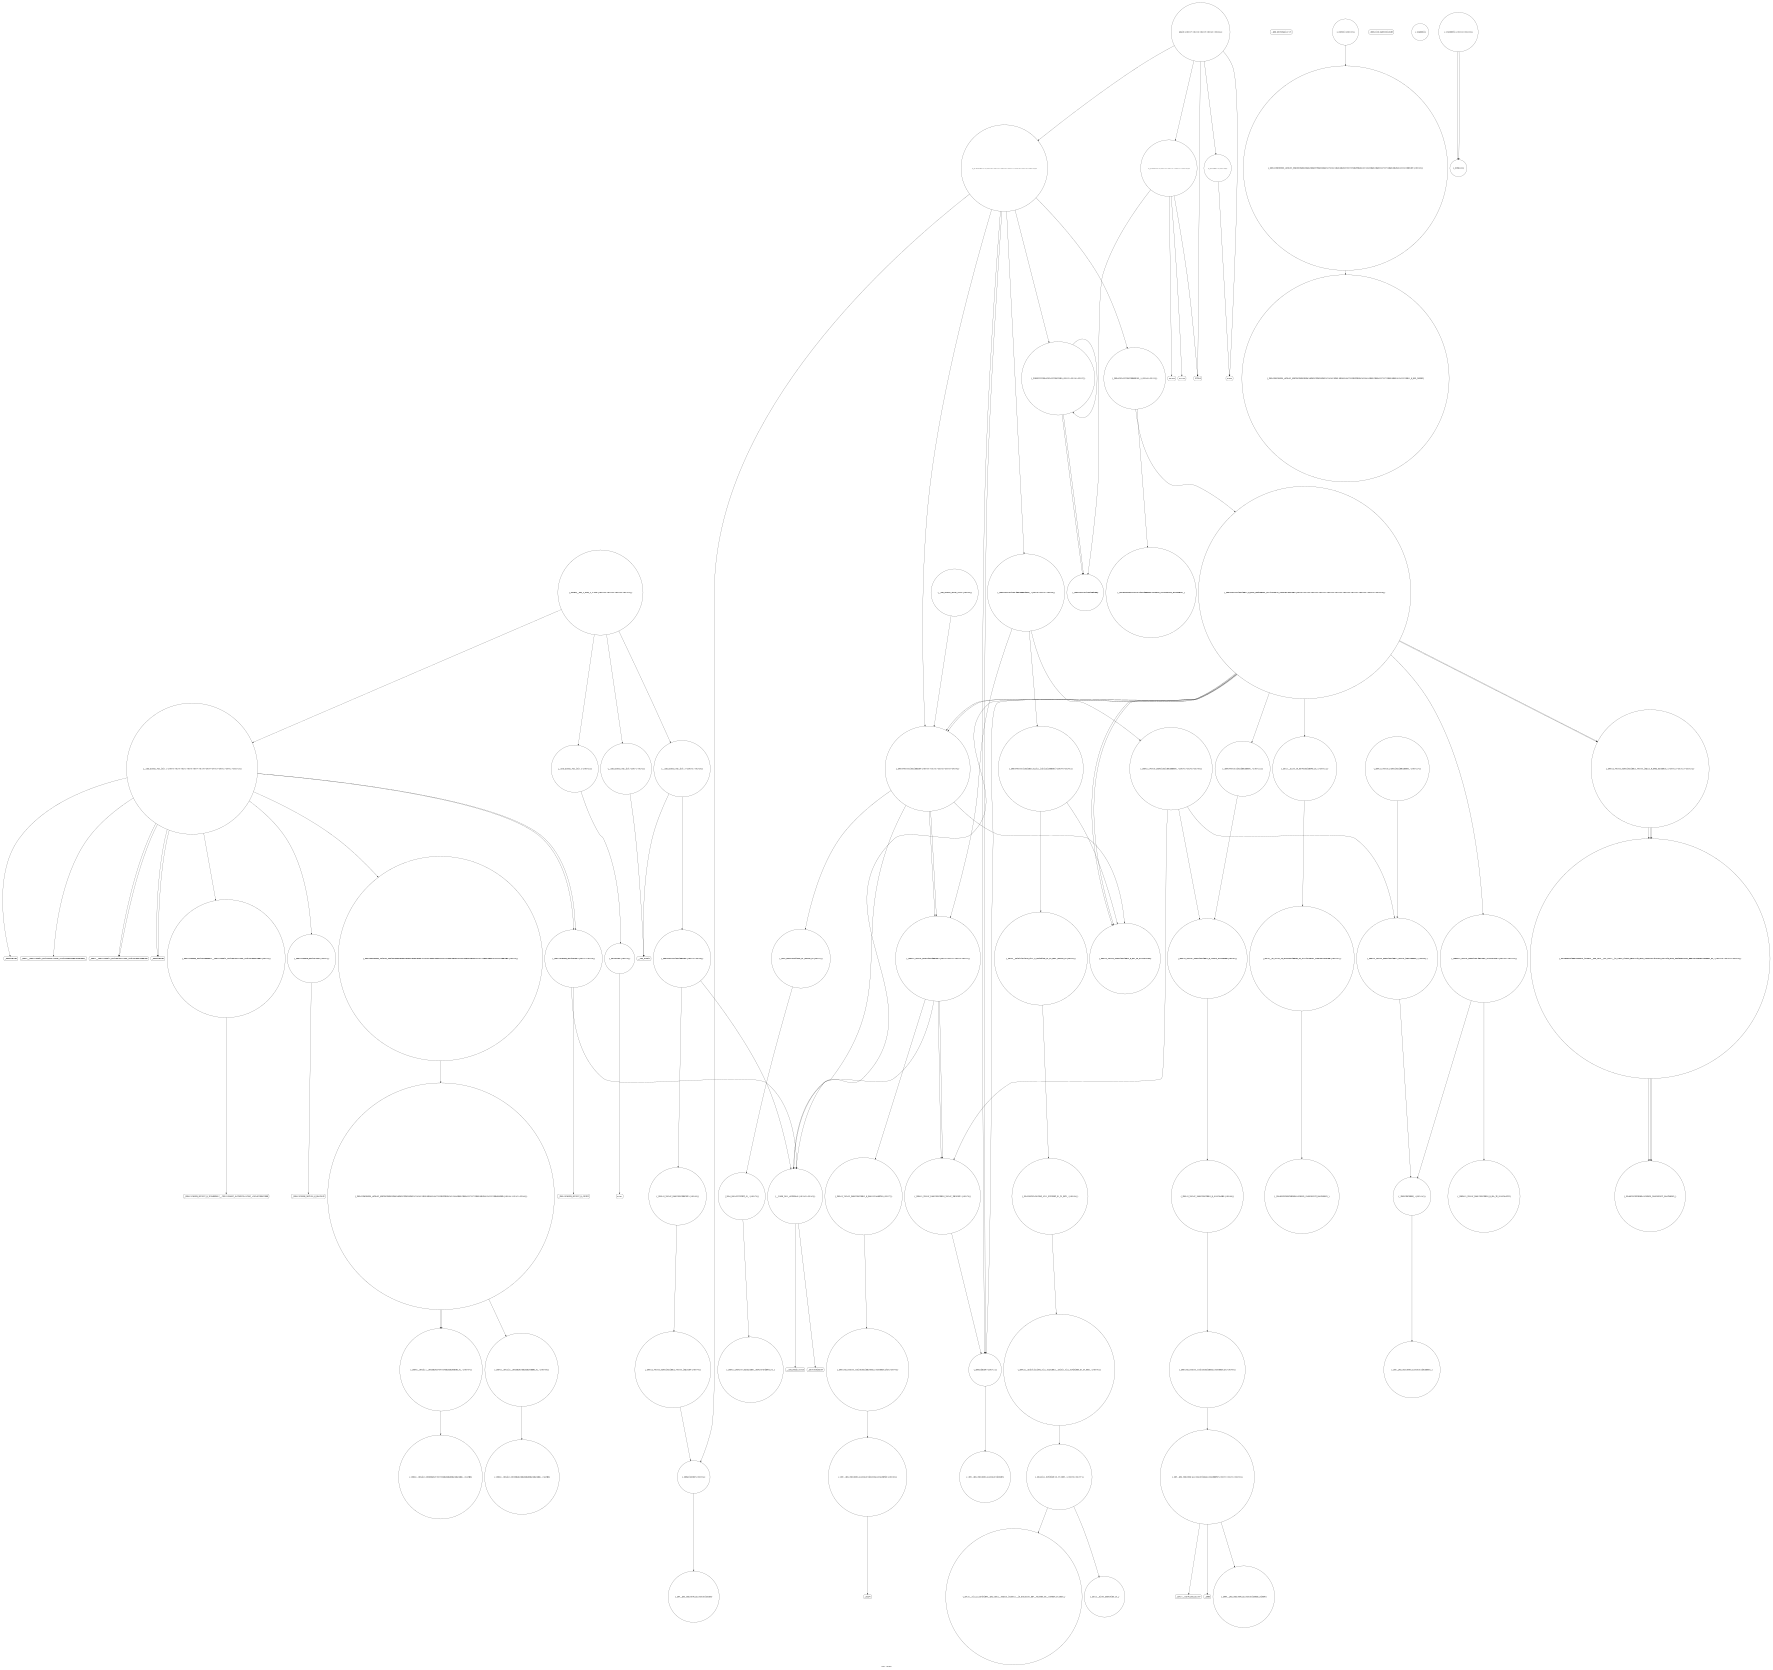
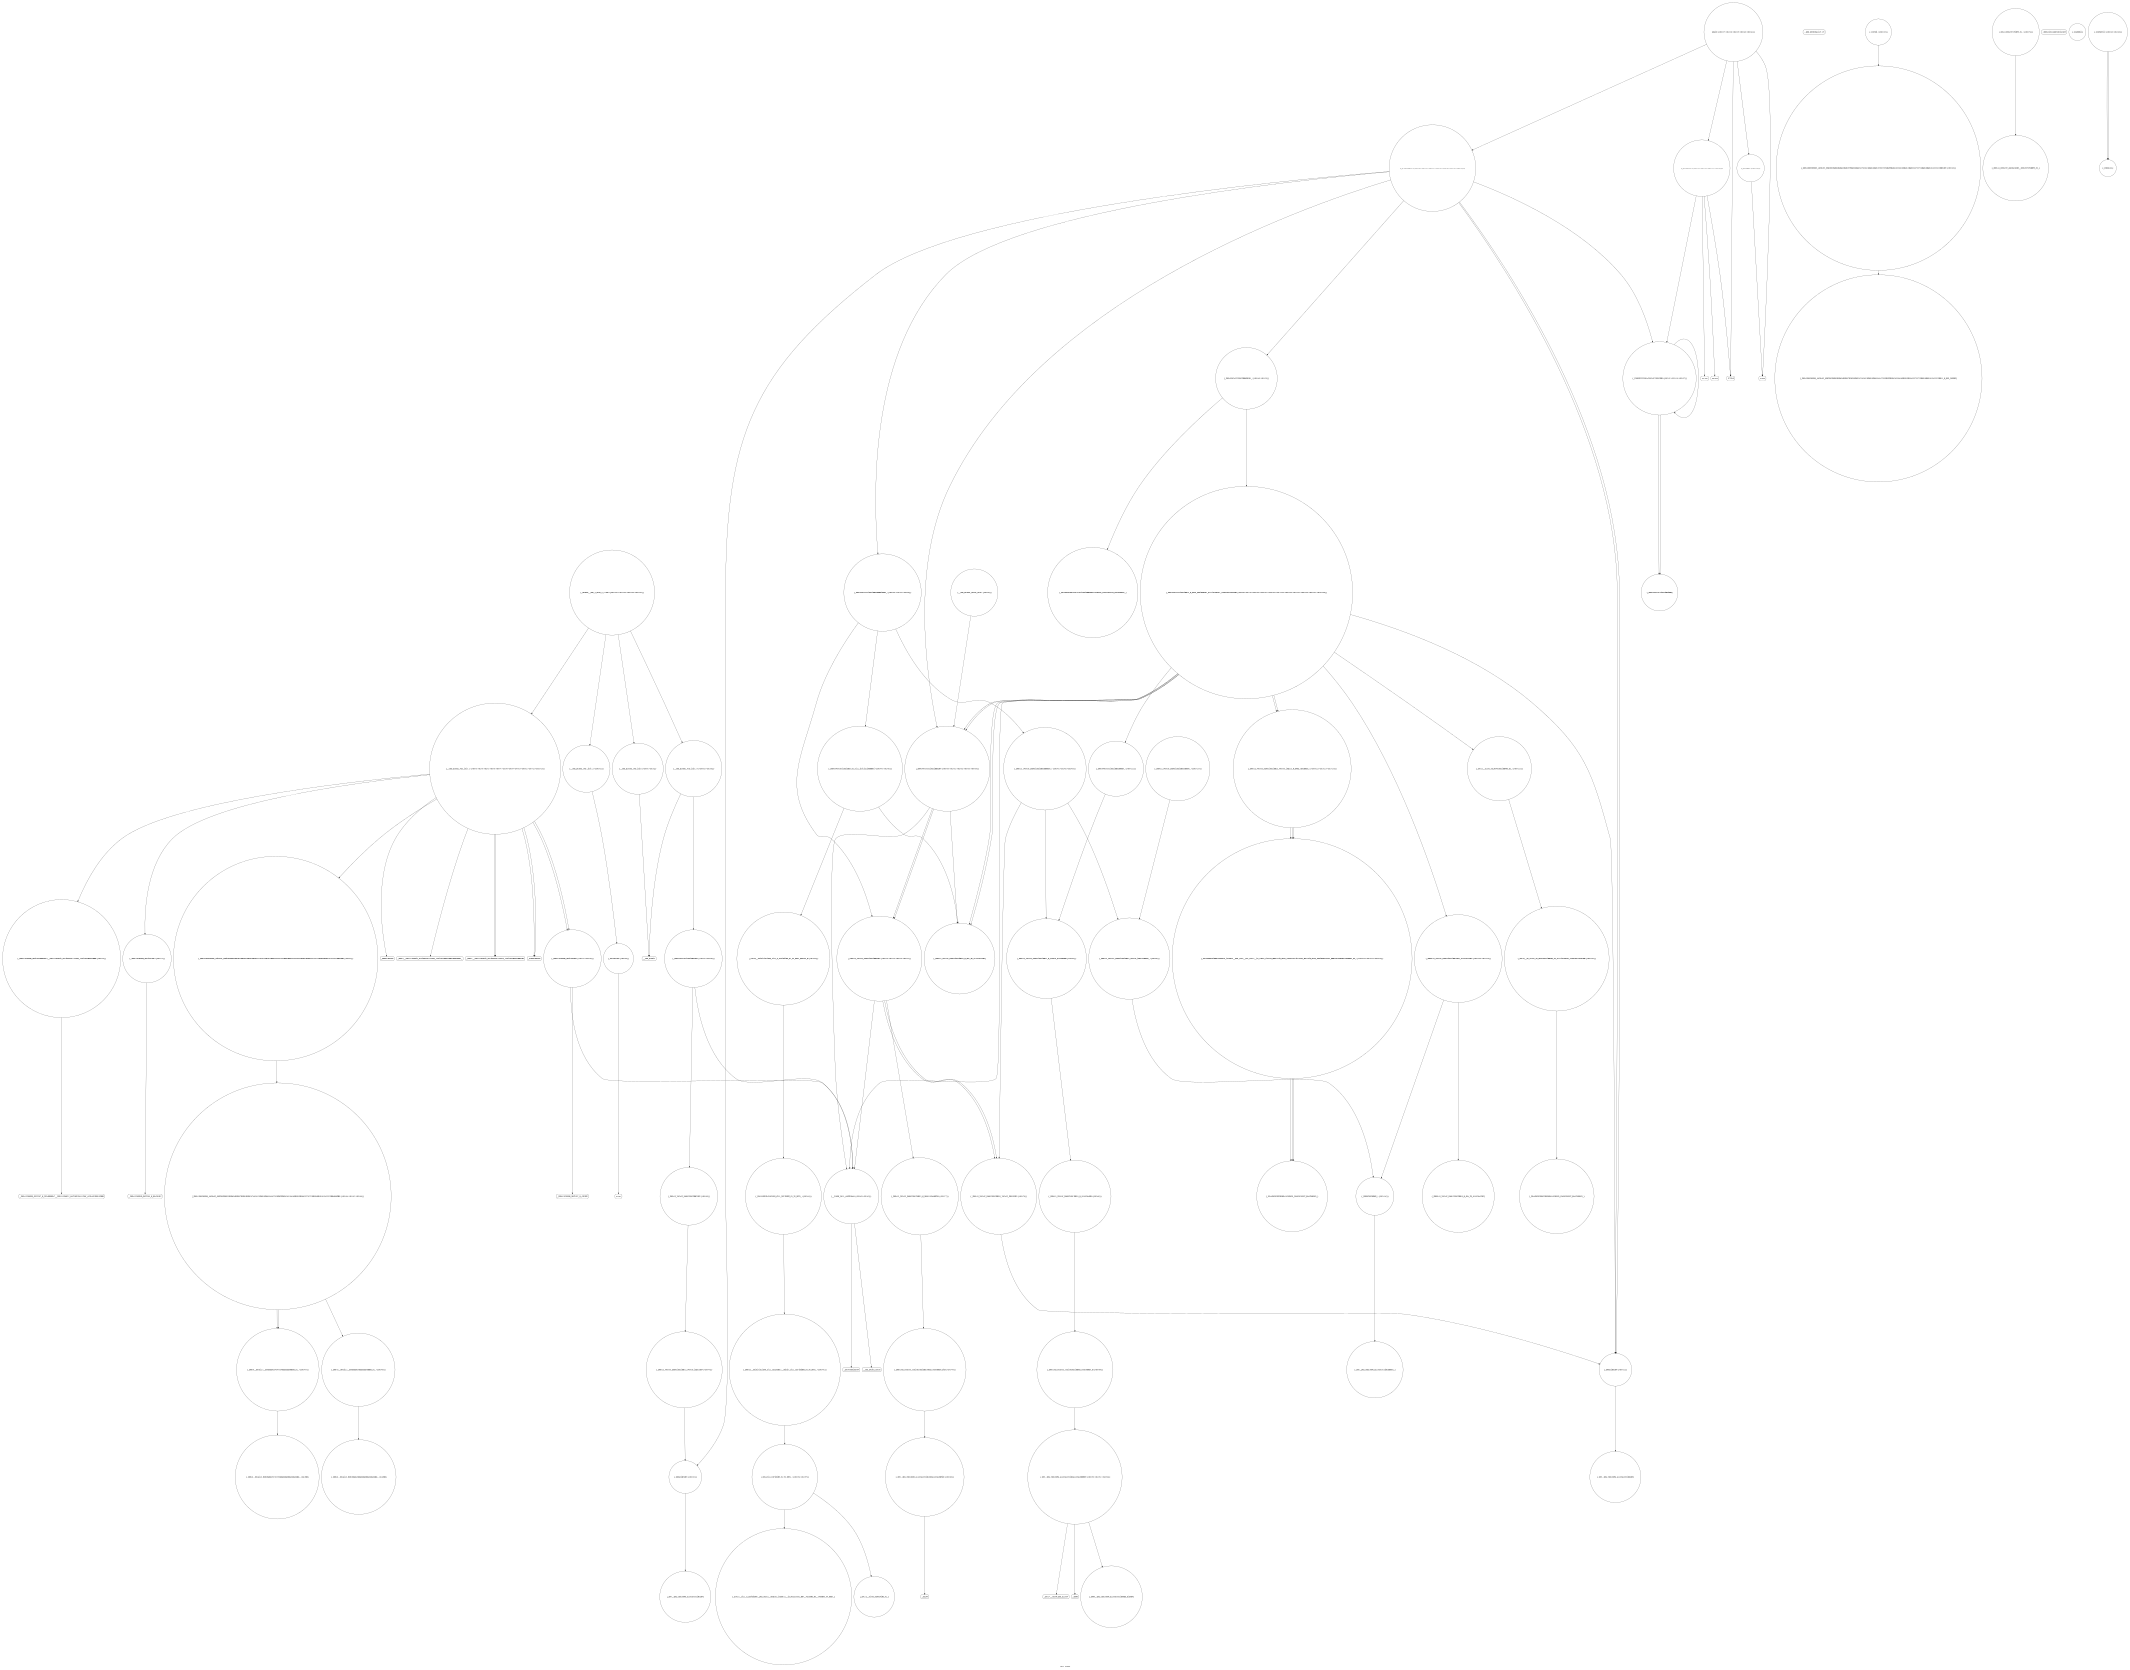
edge "{_Z5solvev|{<s0>53|<s1>54|<s2>55|<s3>56}}" -> "{_ZNSt6vectorIiSaIiEEixEm}": now "{_Z5solvev|{<s0>53|<s1>54|<s2>55|<s3>56}}" -> "{_Z3geniiiiiRSt6vectorIiSaIiEE|{<s0>35|<s1>36|<s2>37}}"
node "{_ZSt8_DestroyIPiiEvT_S1_RSaIT0_E|{<s0>71}}": removed
